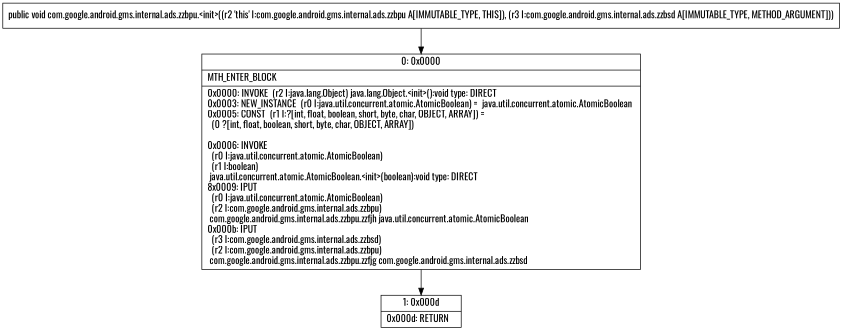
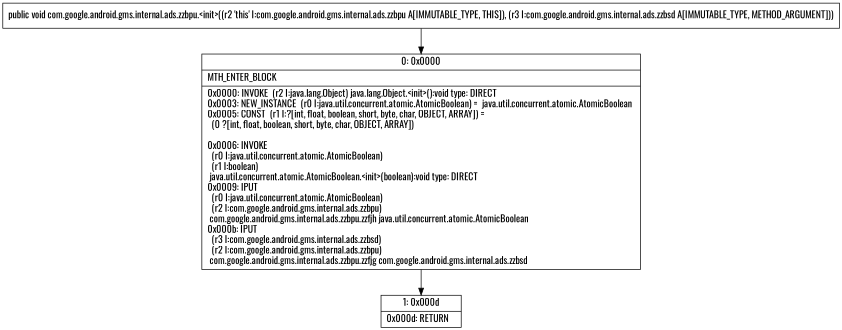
node "0: 0x0000": text "8x0009: IPUT" -> "0x0009: IPUT"
